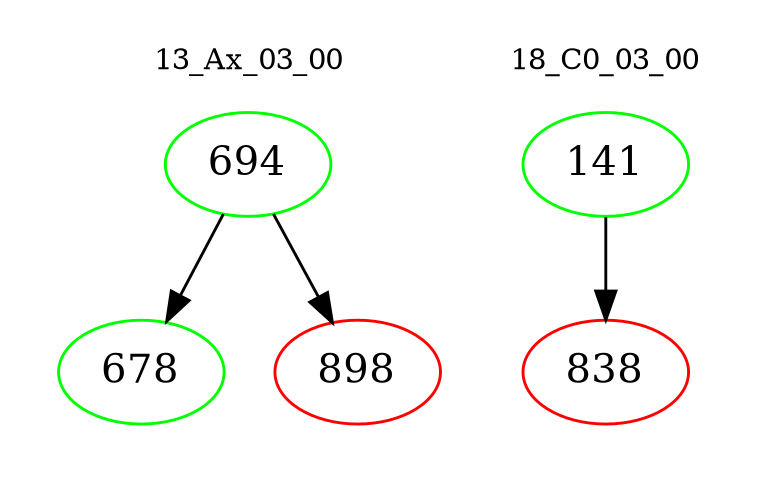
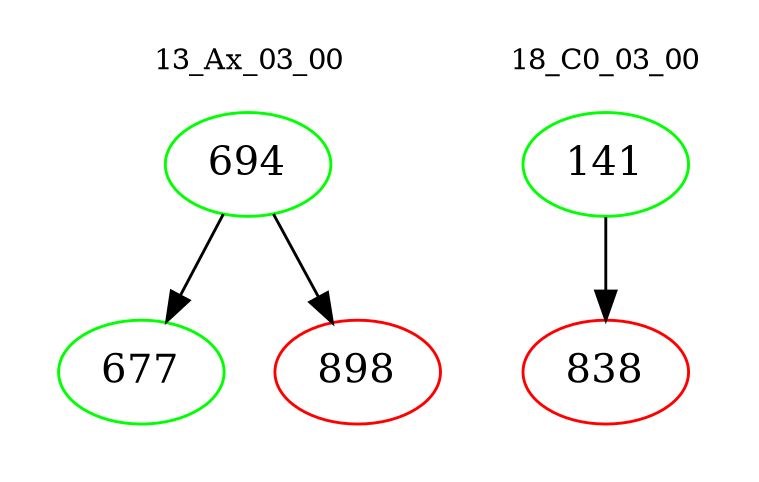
node "678": label "678" -> "677"
